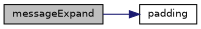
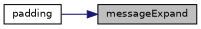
edge "messageExpand" -> "padding": reversed
